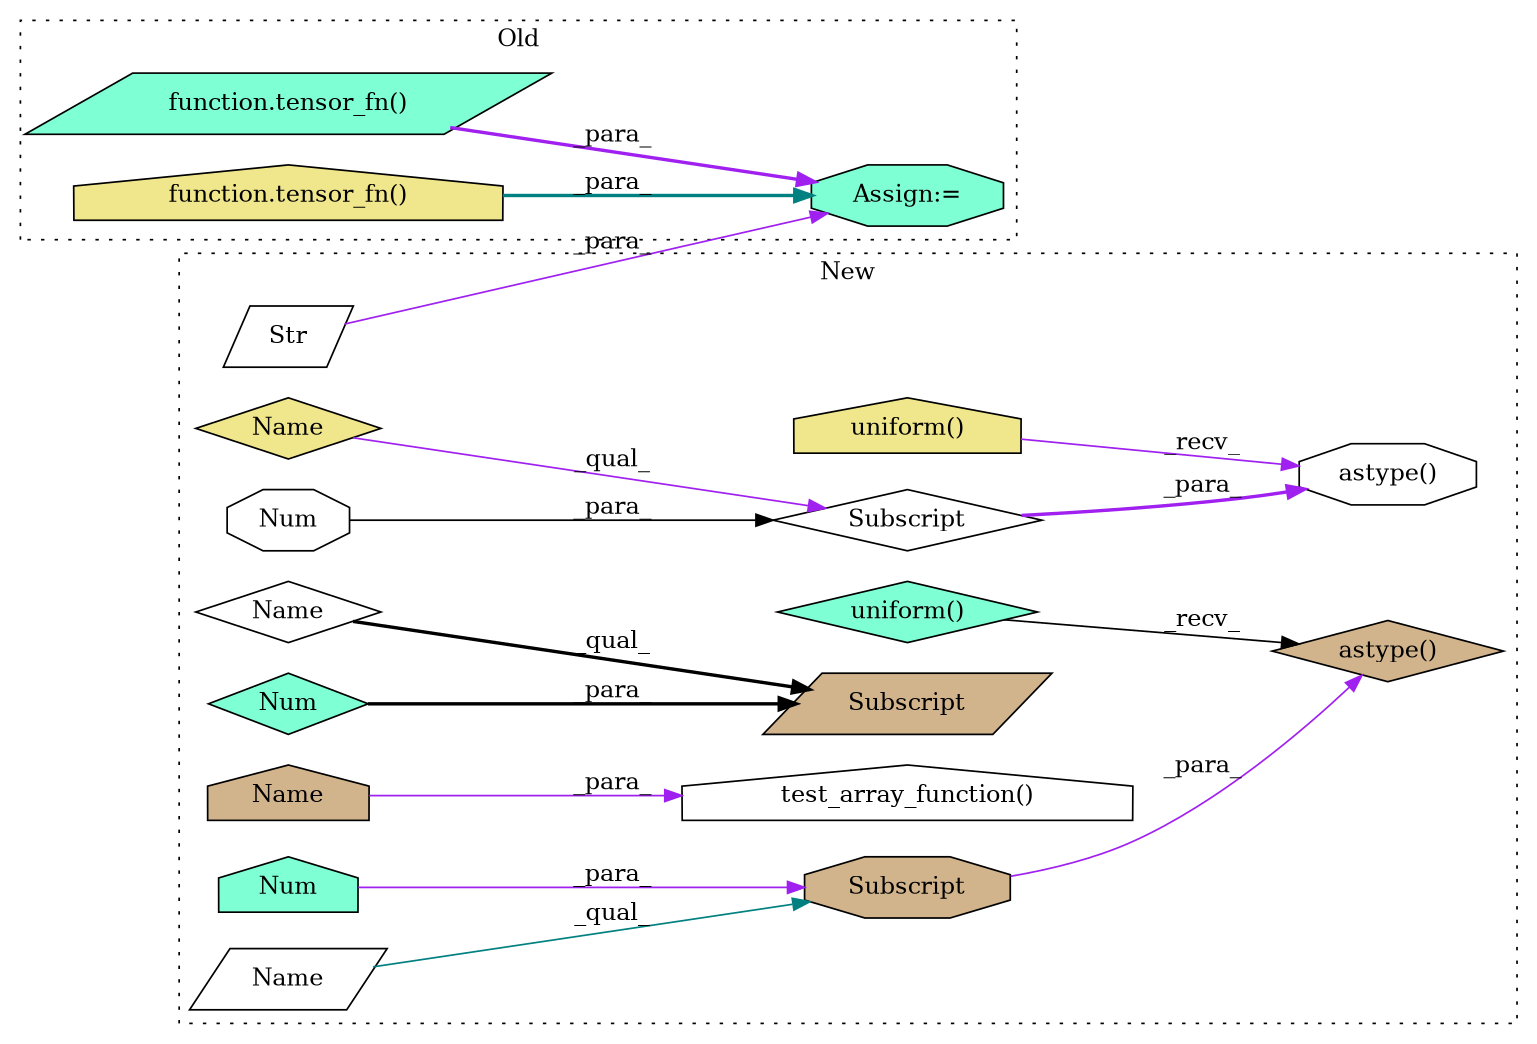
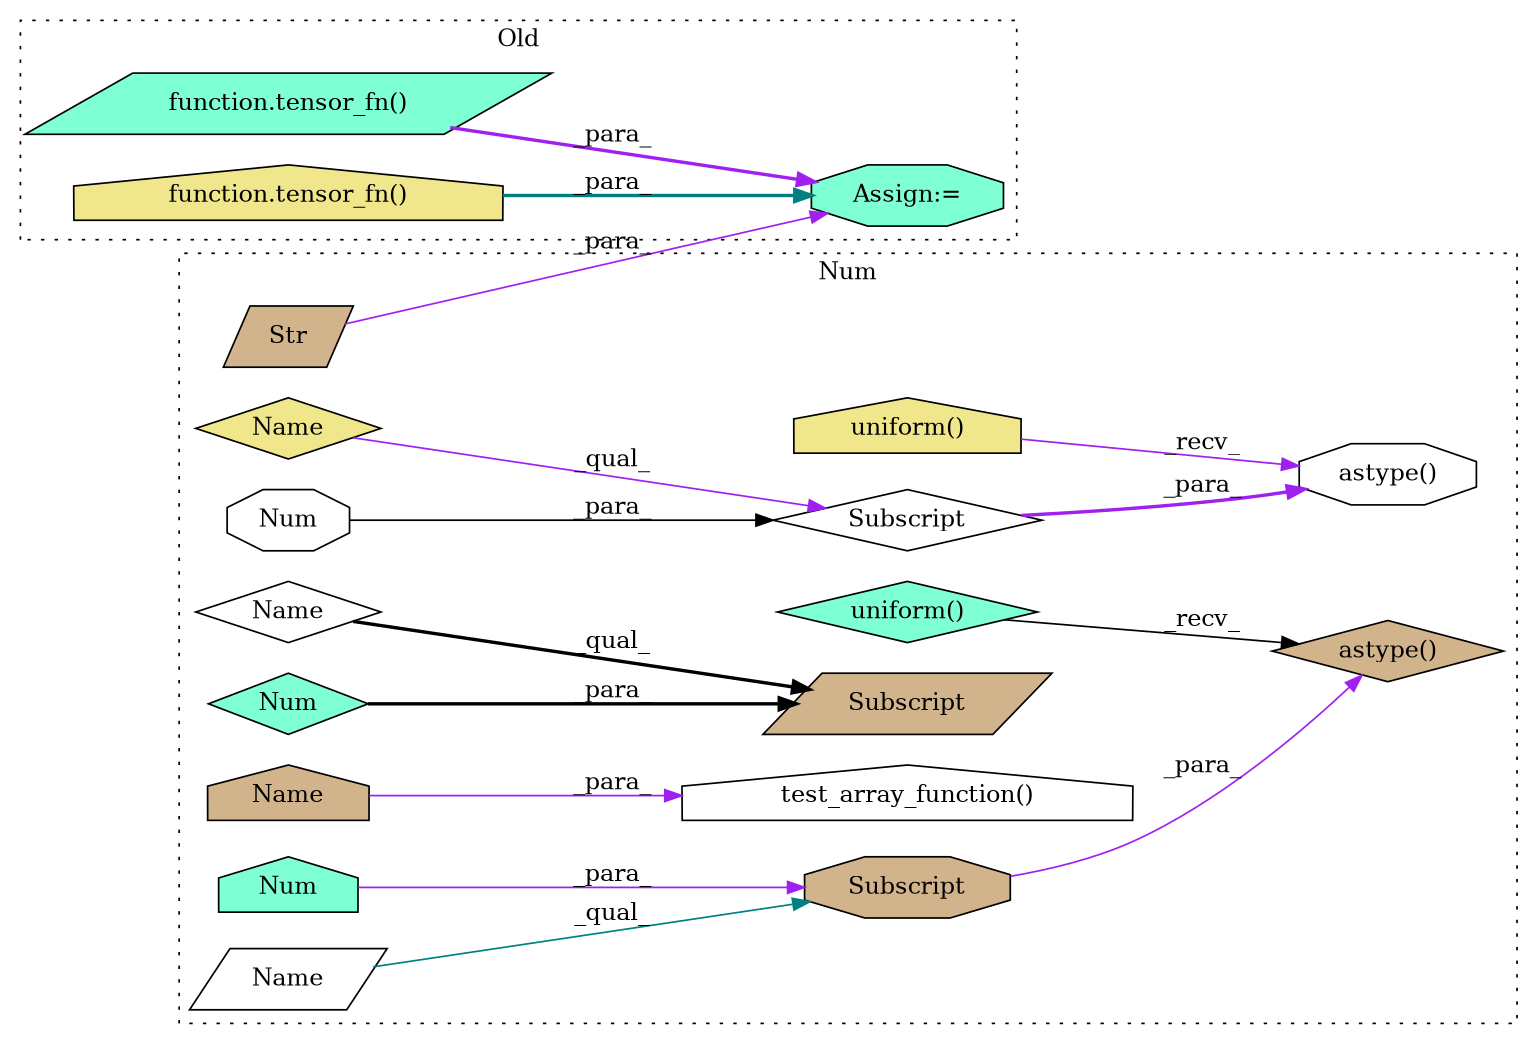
cluster "New": label "New" -> "Num"
node "Str": fillcolor white -> tan
